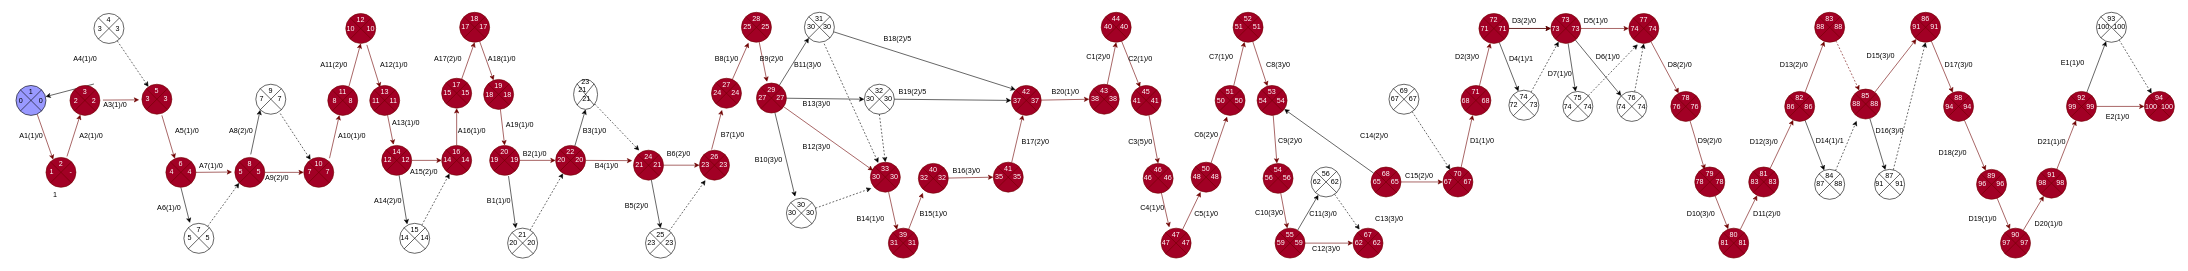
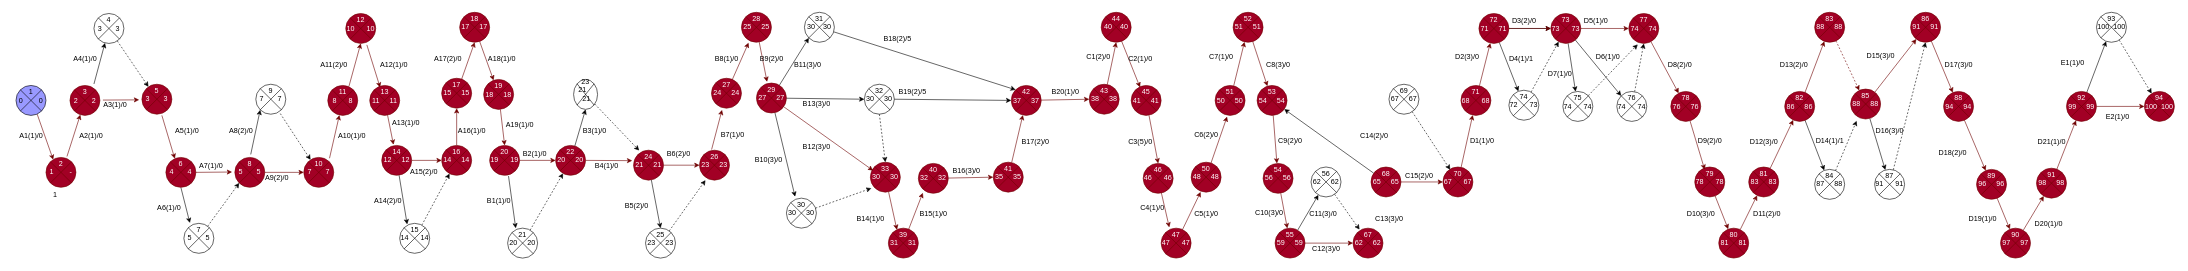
edge "31 30 30" -> "33 30 30": removed
edge "3 2 2" -> "1 0 0": now "3 2 2" -> "4 3 3"
